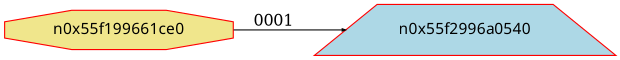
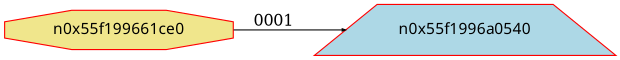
node "n0x55f2996a0540": label "n0x55f2996a0540" -> "n0x55f1996a0540"
